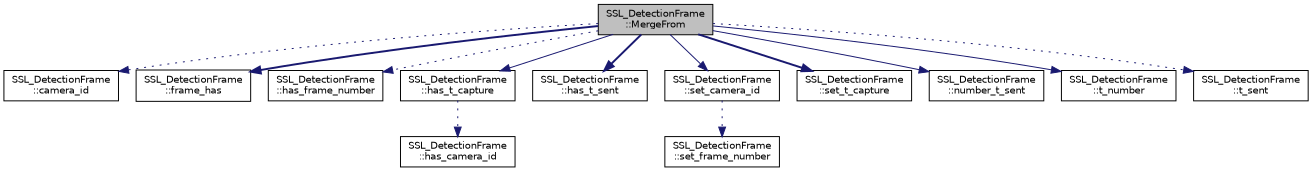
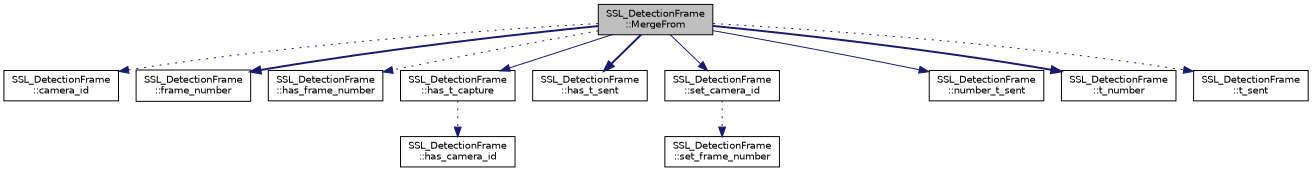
edge "SSL_DetectionFrame ::MergeFrom" -> "SSL_DetectionFrame ::t_number": style solid -> bold
node "SSL_DetectionFrame ::frame_has": label "SSL_DetectionFrame ::frame_has" -> "SSL_DetectionFrame ::frame_number"
node "SSL_DetectionFrame ::set_t_capture": removed
